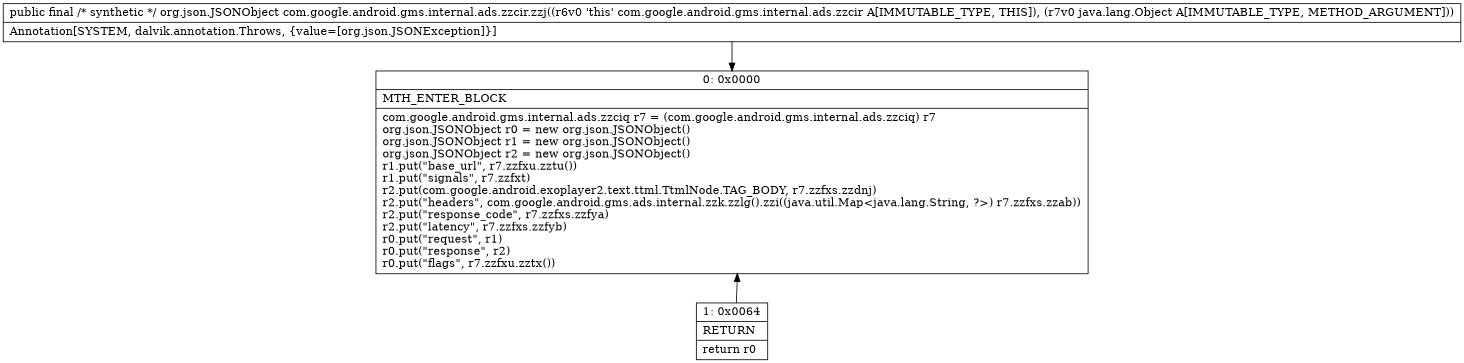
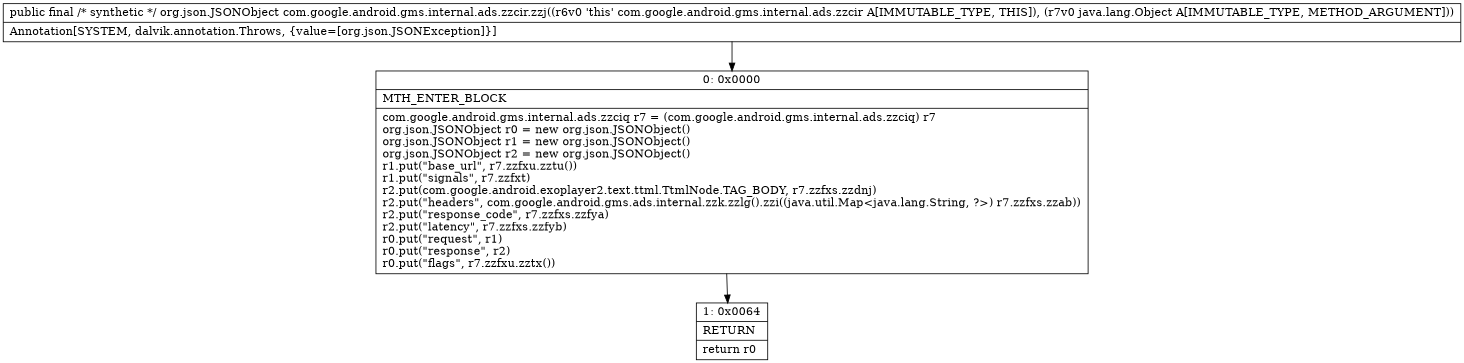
edge "1: 0x0064" -> "0: 0x0000": reversed
